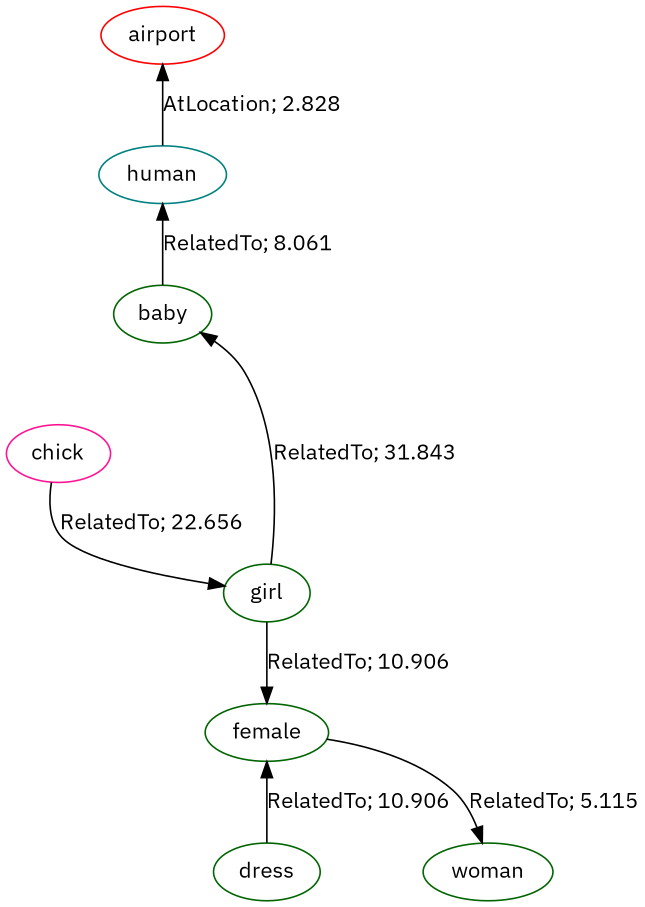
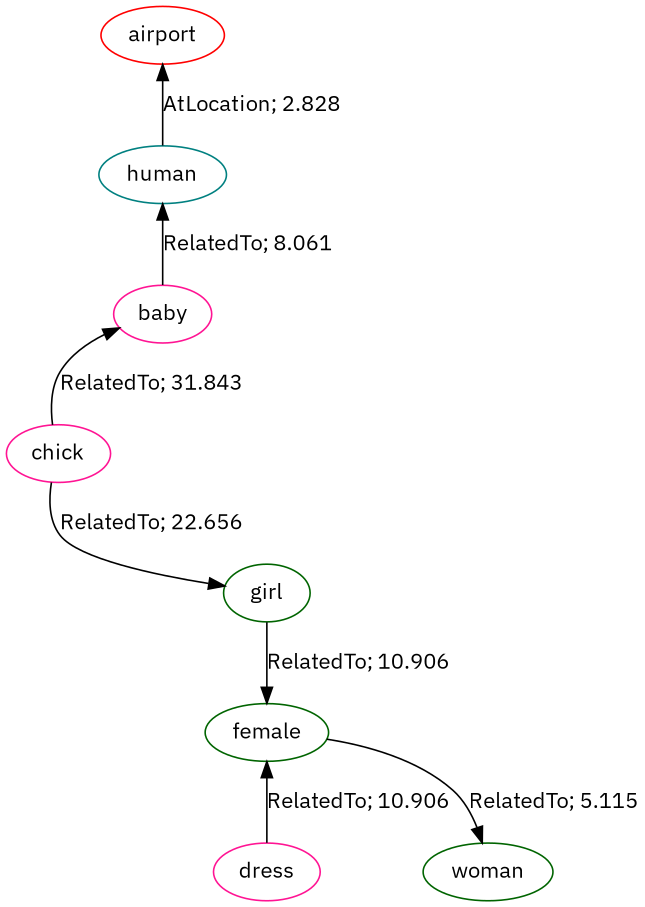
node "baby": color darkgreen -> deeppink
edge "girl" -> "baby": now "chick" -> "baby"
node "dress": color darkgreen -> deeppink
